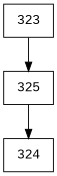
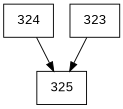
edge "325" -> "324": reversed
